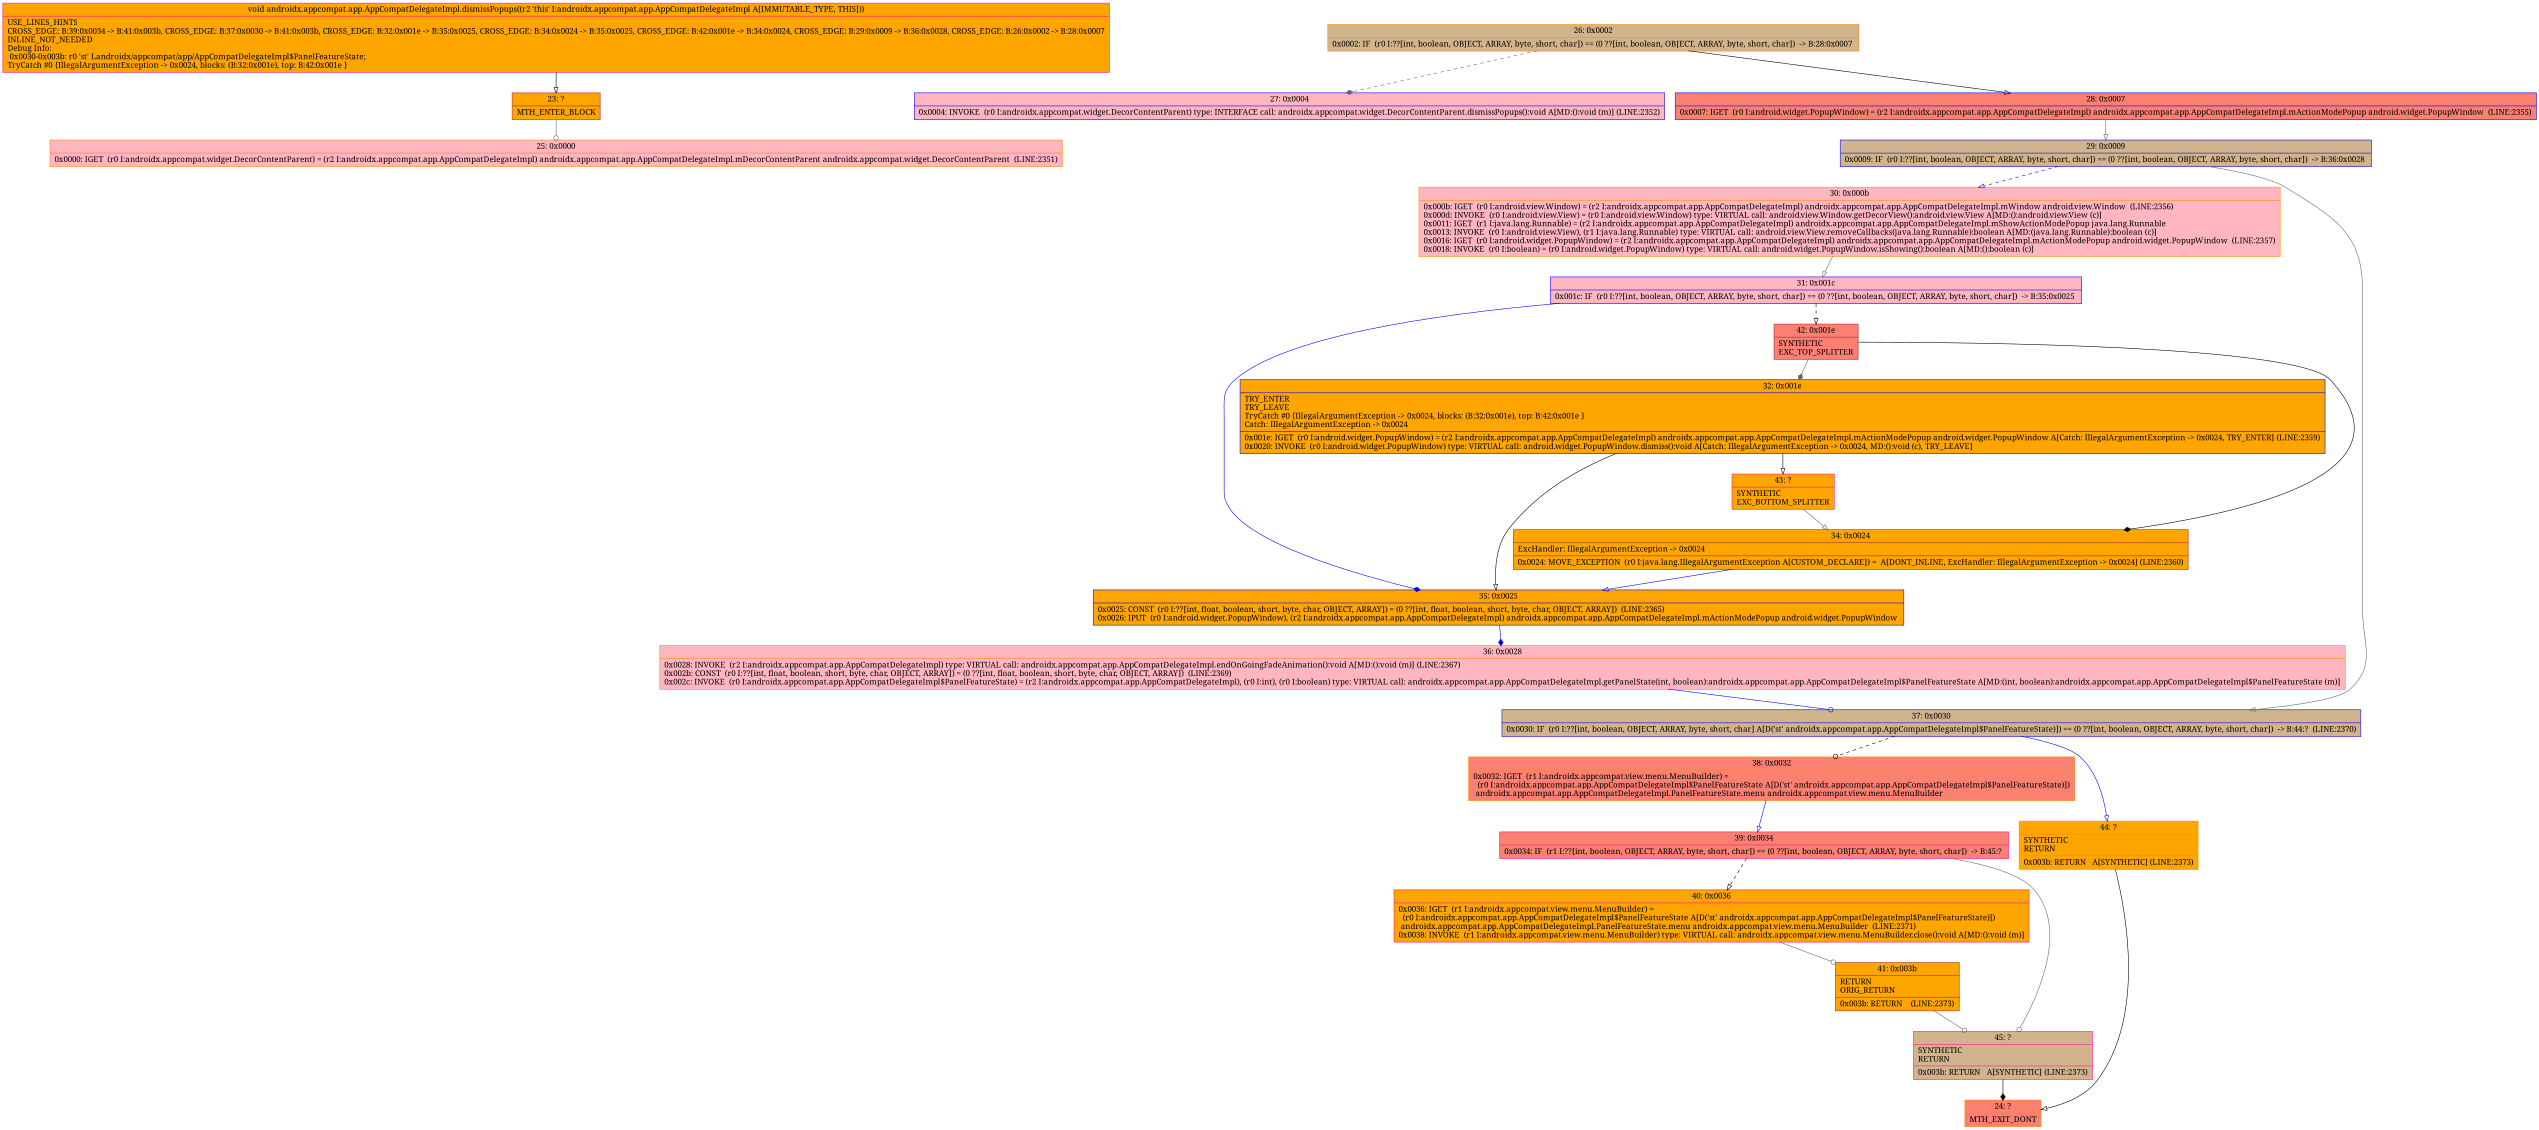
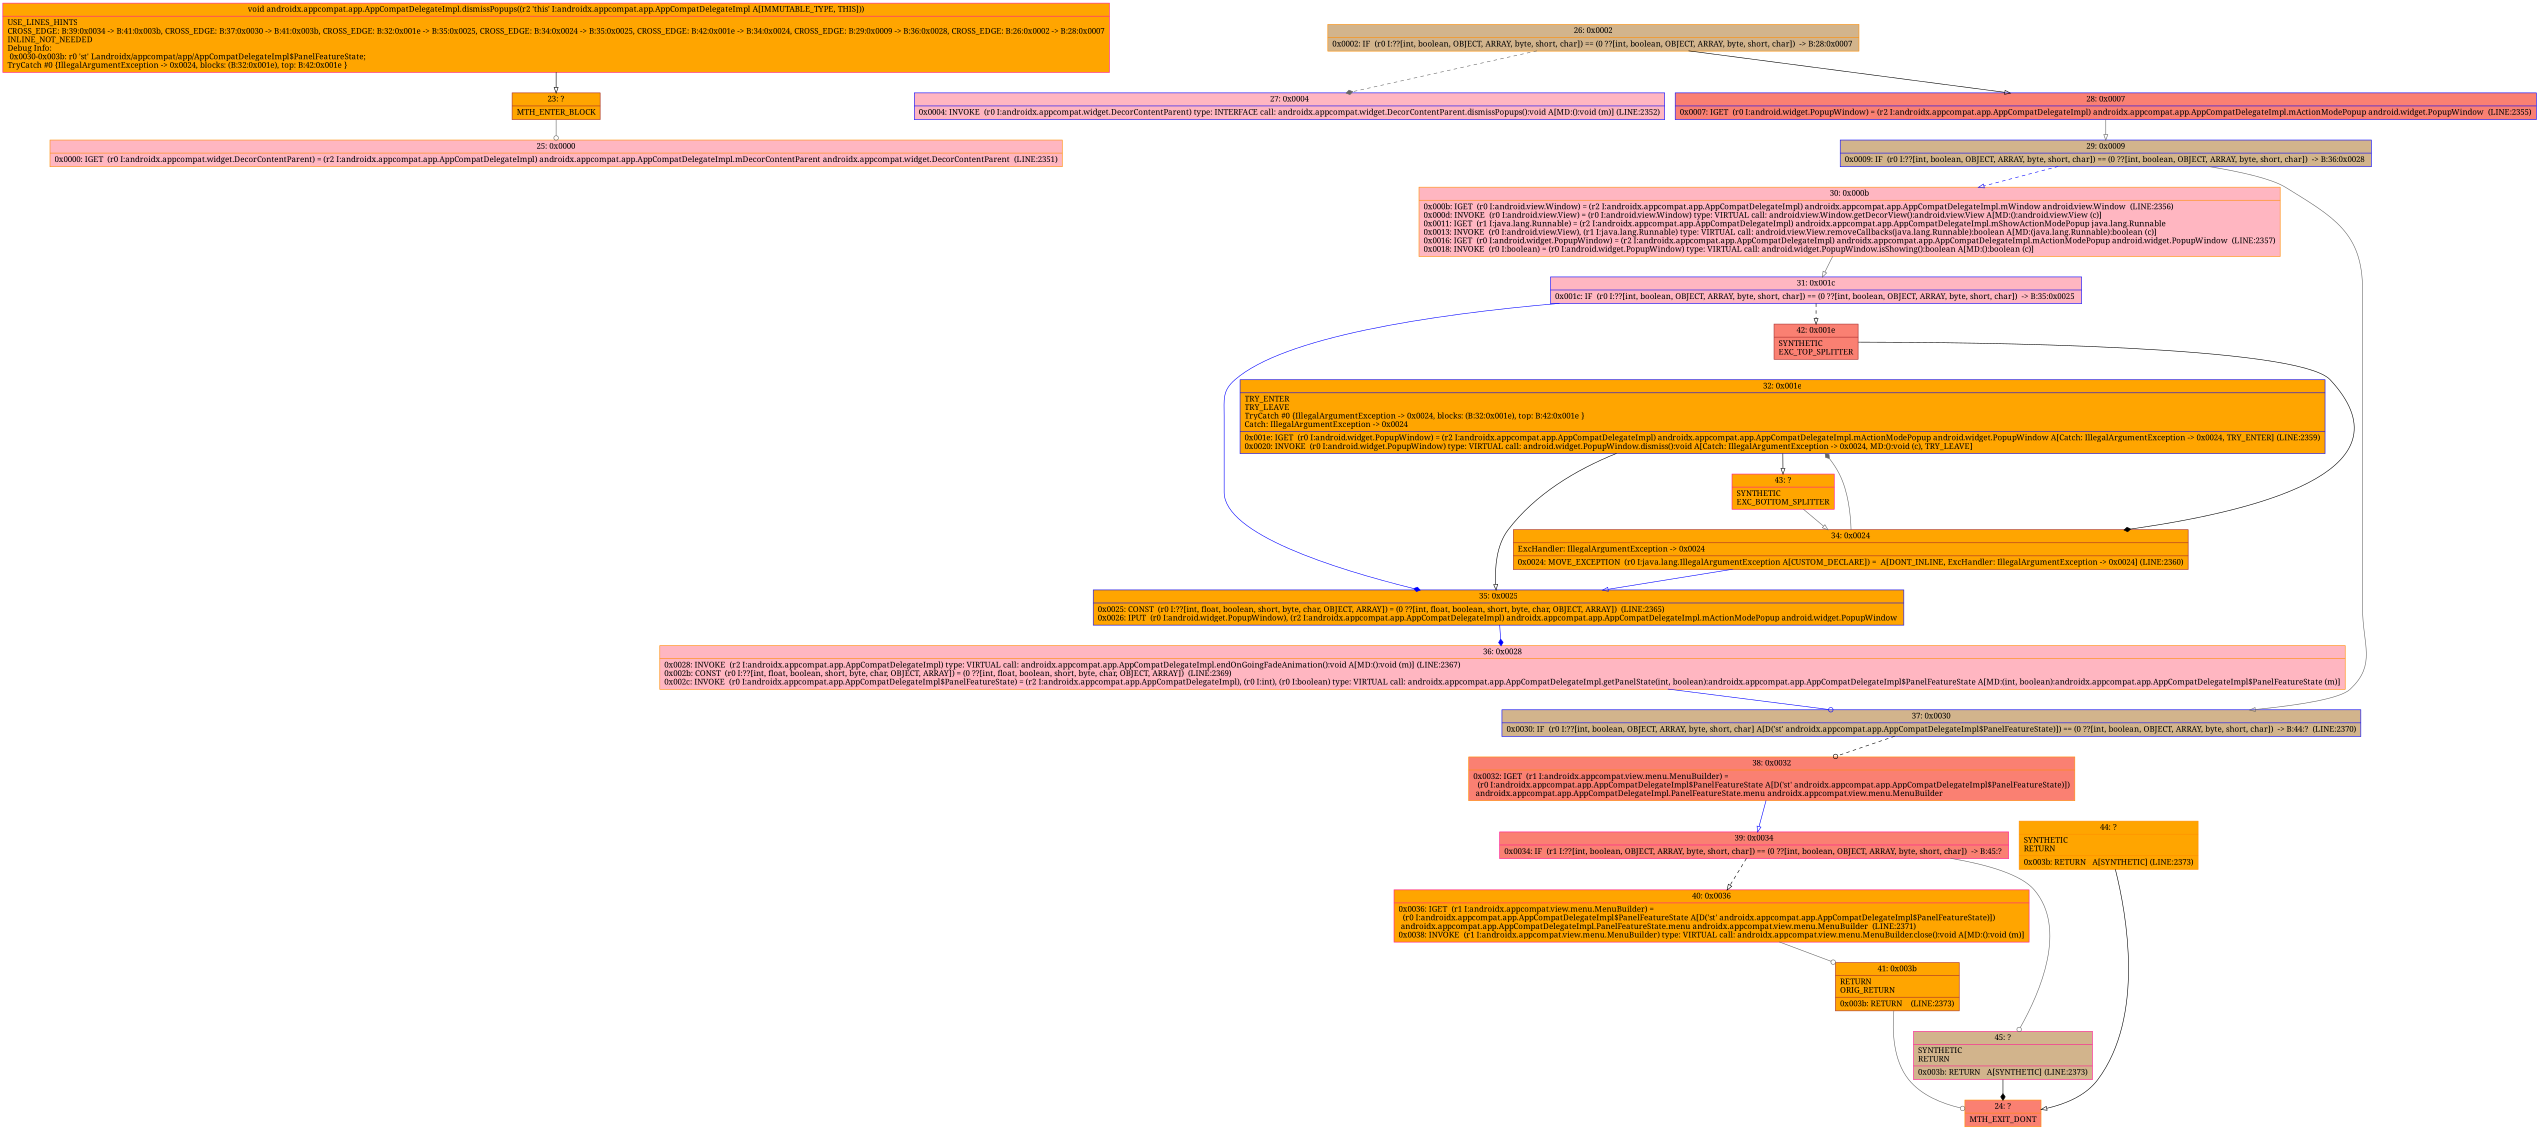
edge "42: 0x001e" -> "32: 0x001e": now "34: 0x0024" -> "32: 0x001e"
edge "37: 0x0030" -> "44: ?": removed
edge "41: 0x003b" -> "45: ?": now "41: 0x003b" -> "24: ?"
